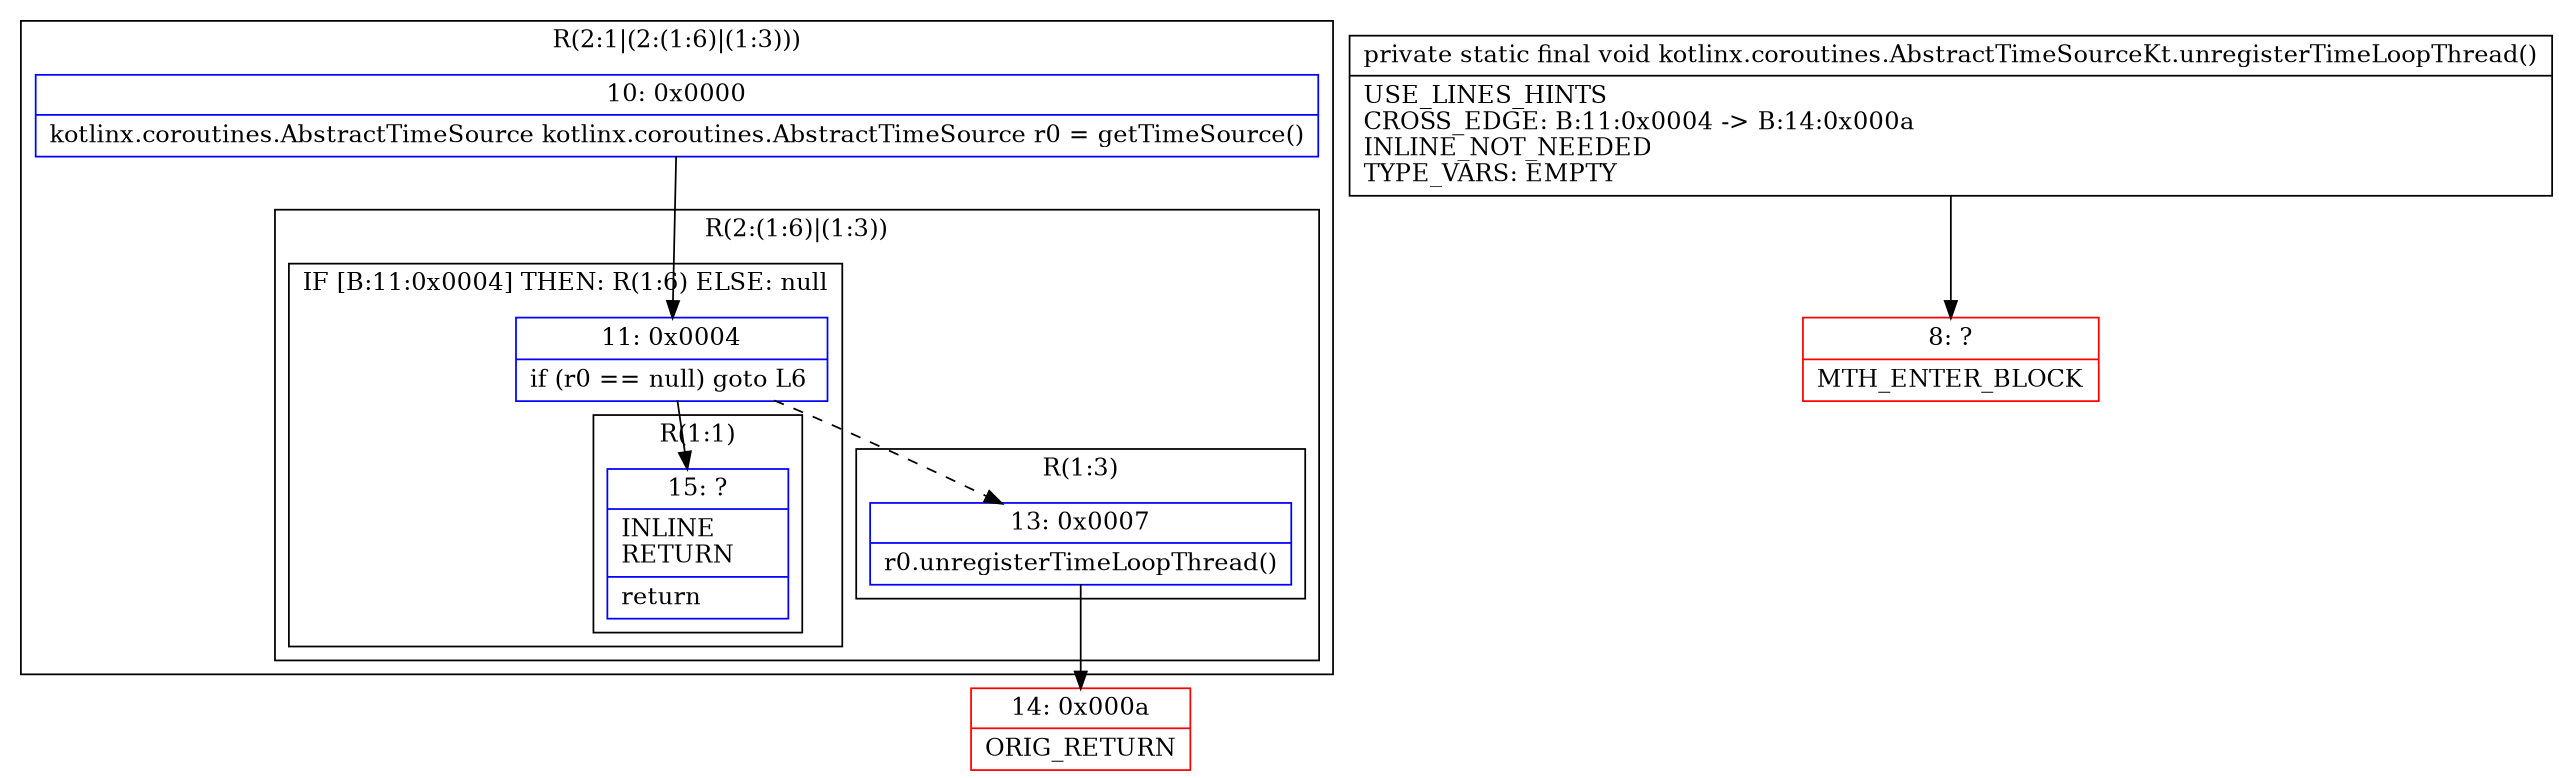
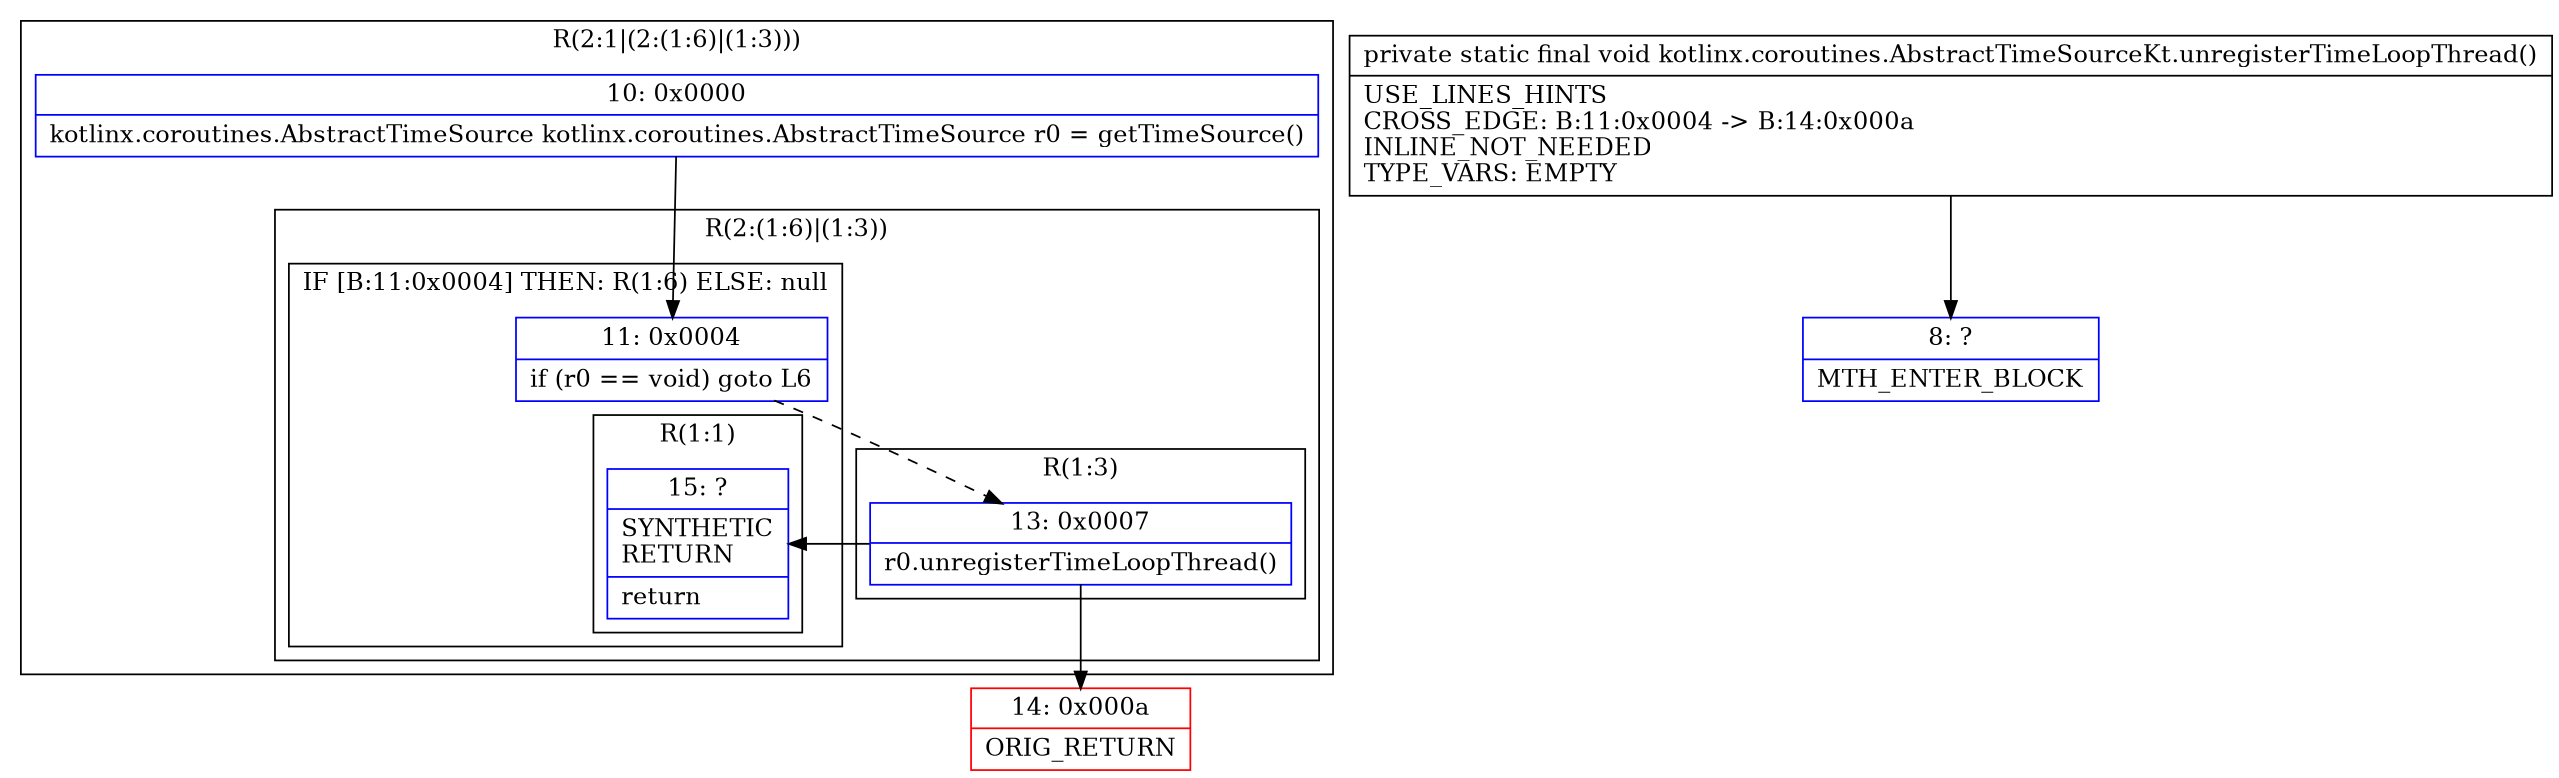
node "8: ?": color red -> blue
node "11: 0x0004": text "if (r0 == null) goto L6" -> "if (r0 == void) goto L6"
edge "11: 0x0004" -> "15: ?": now "13: 0x0007" -> "15: ?"
node "15: ?": text "INLINE" -> "SYNTHETIC"
